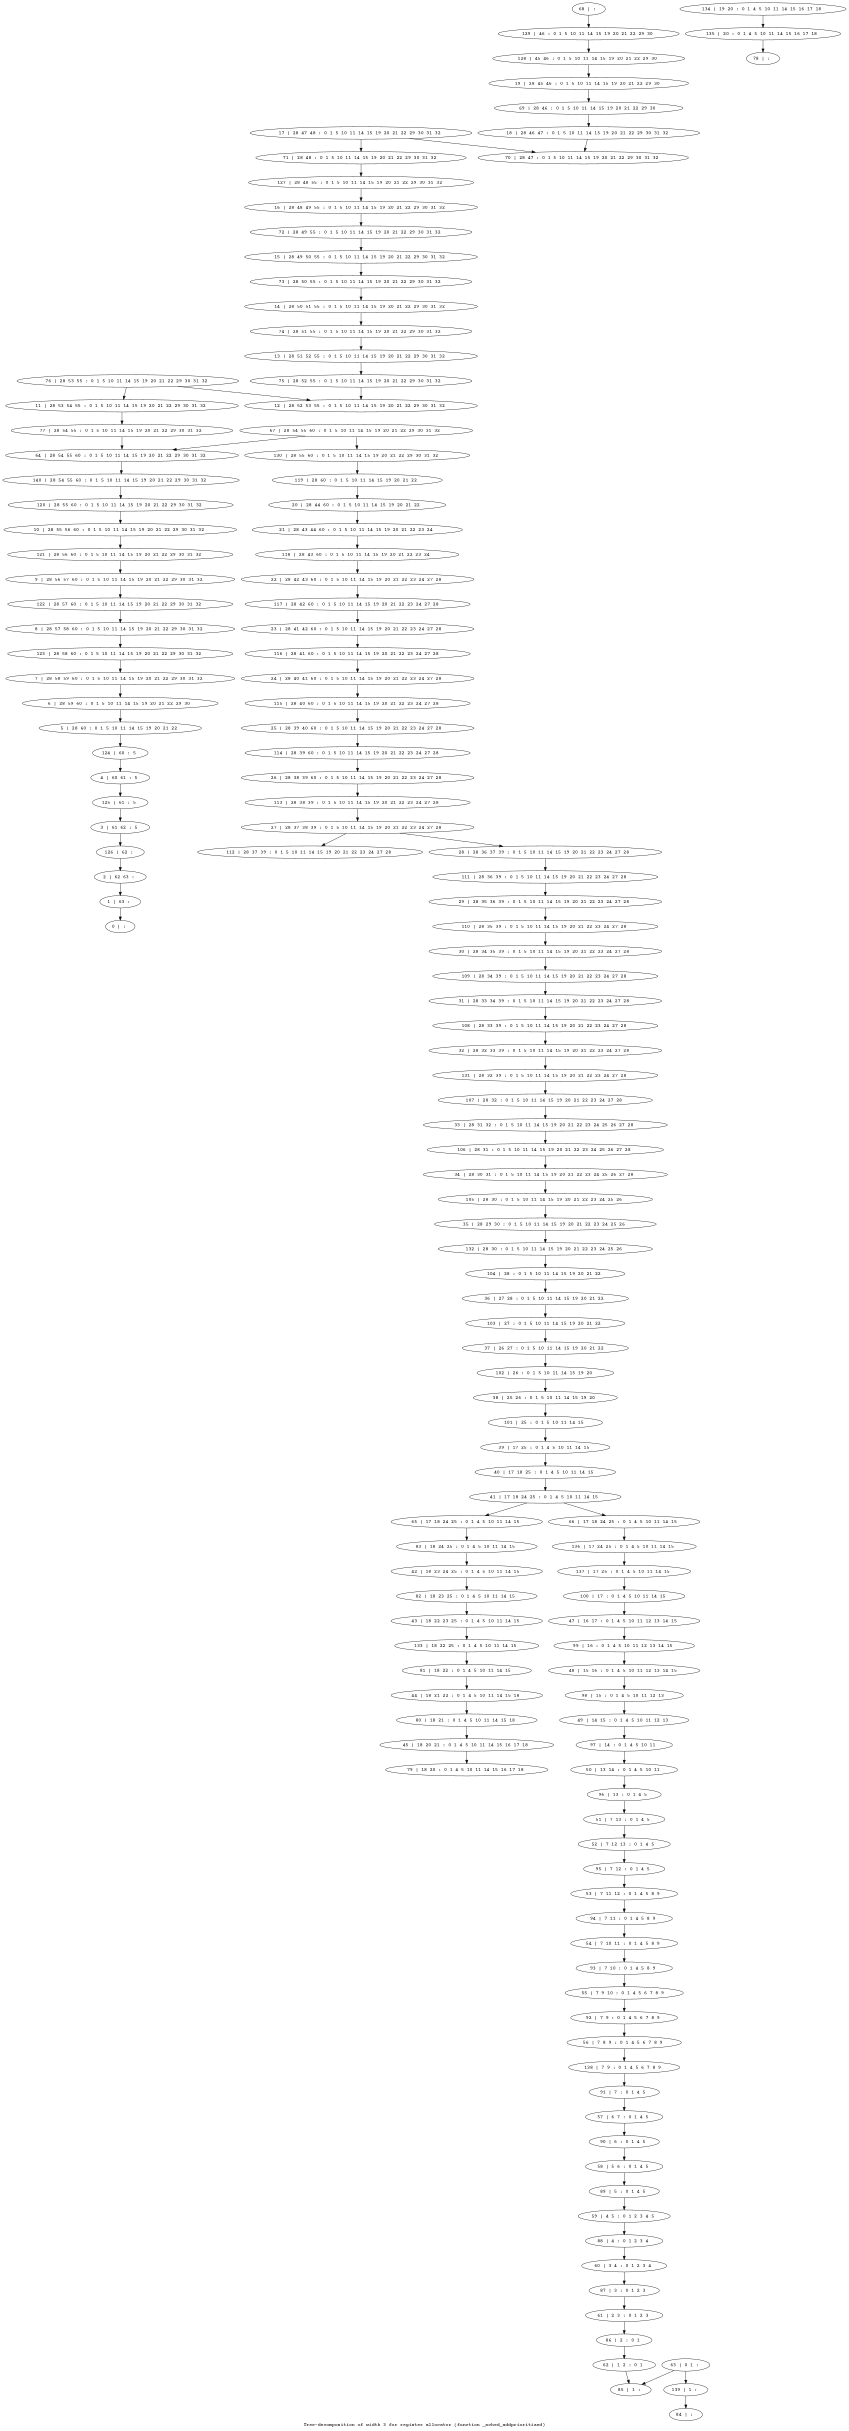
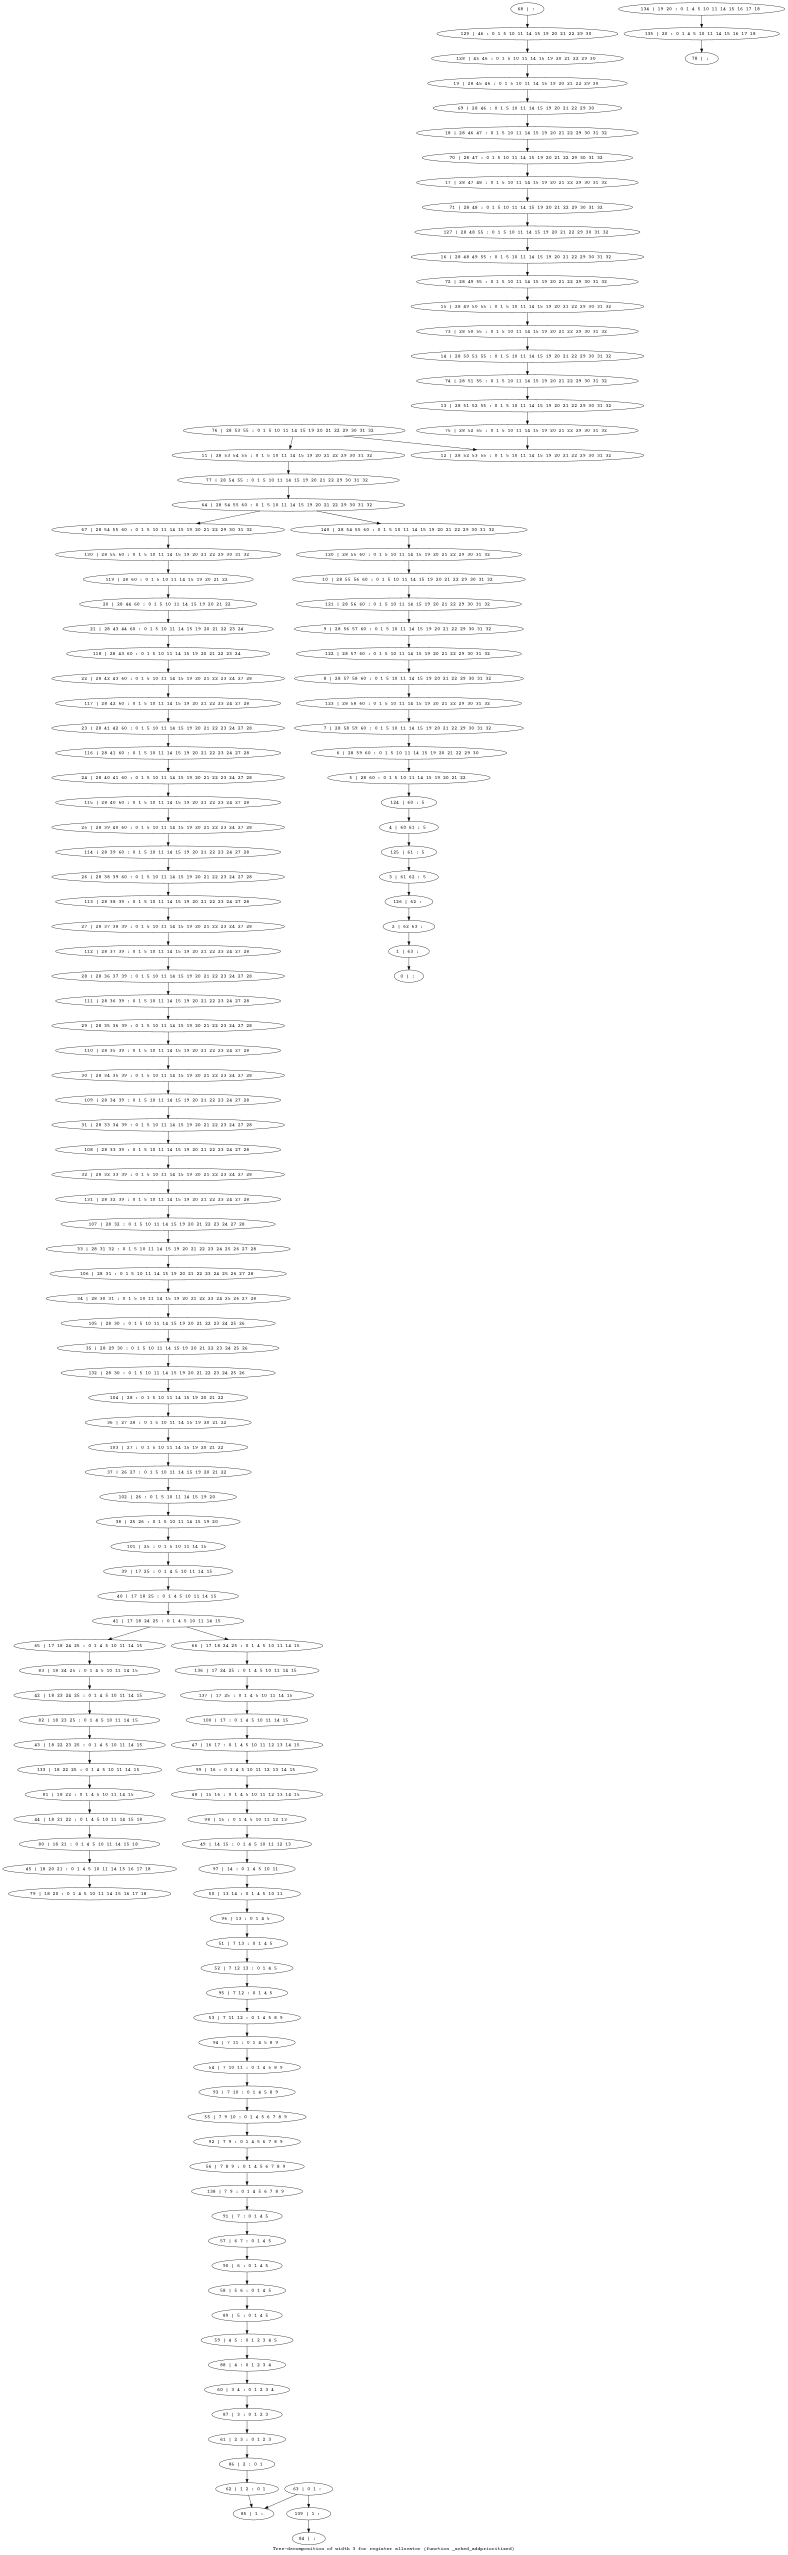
edge "17 | 28 47 48 : 0 1 5 10 11 14 15 19 20 21 22 29 30 31 32" -> "70 | 28 47 : 0 1 5 10 11 14 15 19 20 21 22 29 30 31 32": reversed
edge "67 | 28 54 55 60 : 0 1 5 10 11 14 15 19 20 21 22 29 30 31 32" -> "64 | 28 54 55 60 : 0 1 5 10 11 14 15 19 20 21 22 29 30 31 32": reversed
edge "27 | 28 37 38 39 : 0 1 5 10 11 14 15 19 20 21 22 23 24 27 28" -> "28 | 28 36 37 39 : 0 1 5 10 11 14 15 19 20 21 22 23 24 27 28": now "112 | 28 37 39 : 0 1 5 10 11 14 15 19 20 21 22 23 24 27 28" -> "28 | 28 36 37 39 : 0 1 5 10 11 14 15 19 20 21 22 23 24 27 28"
